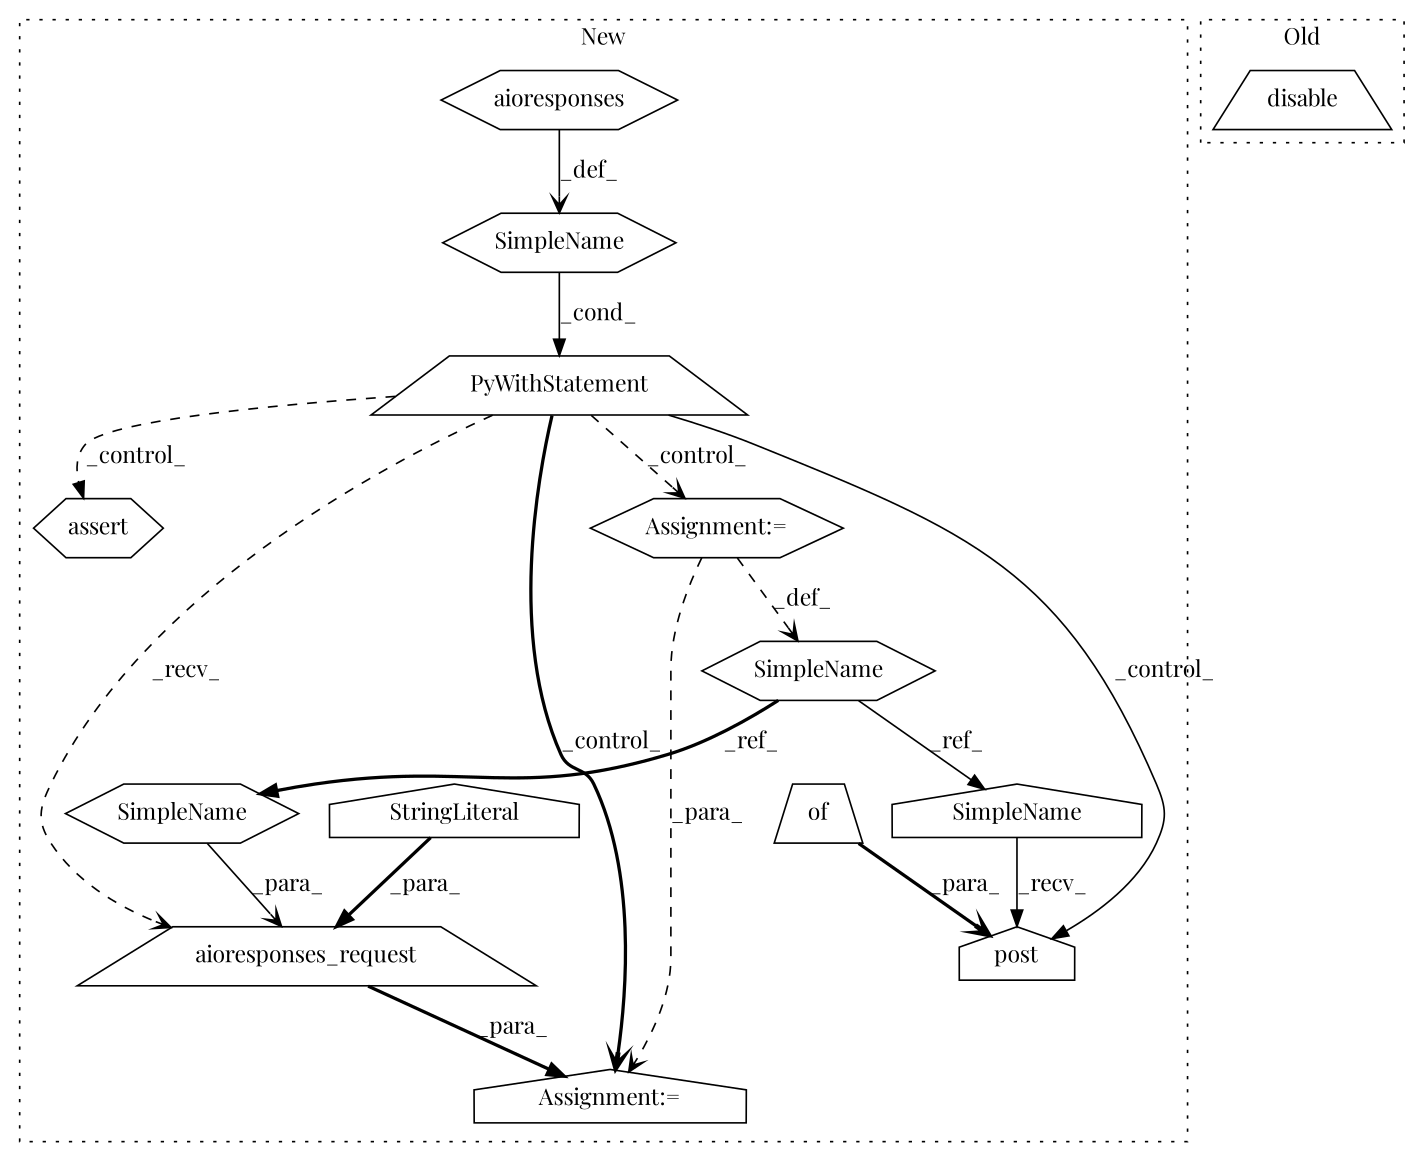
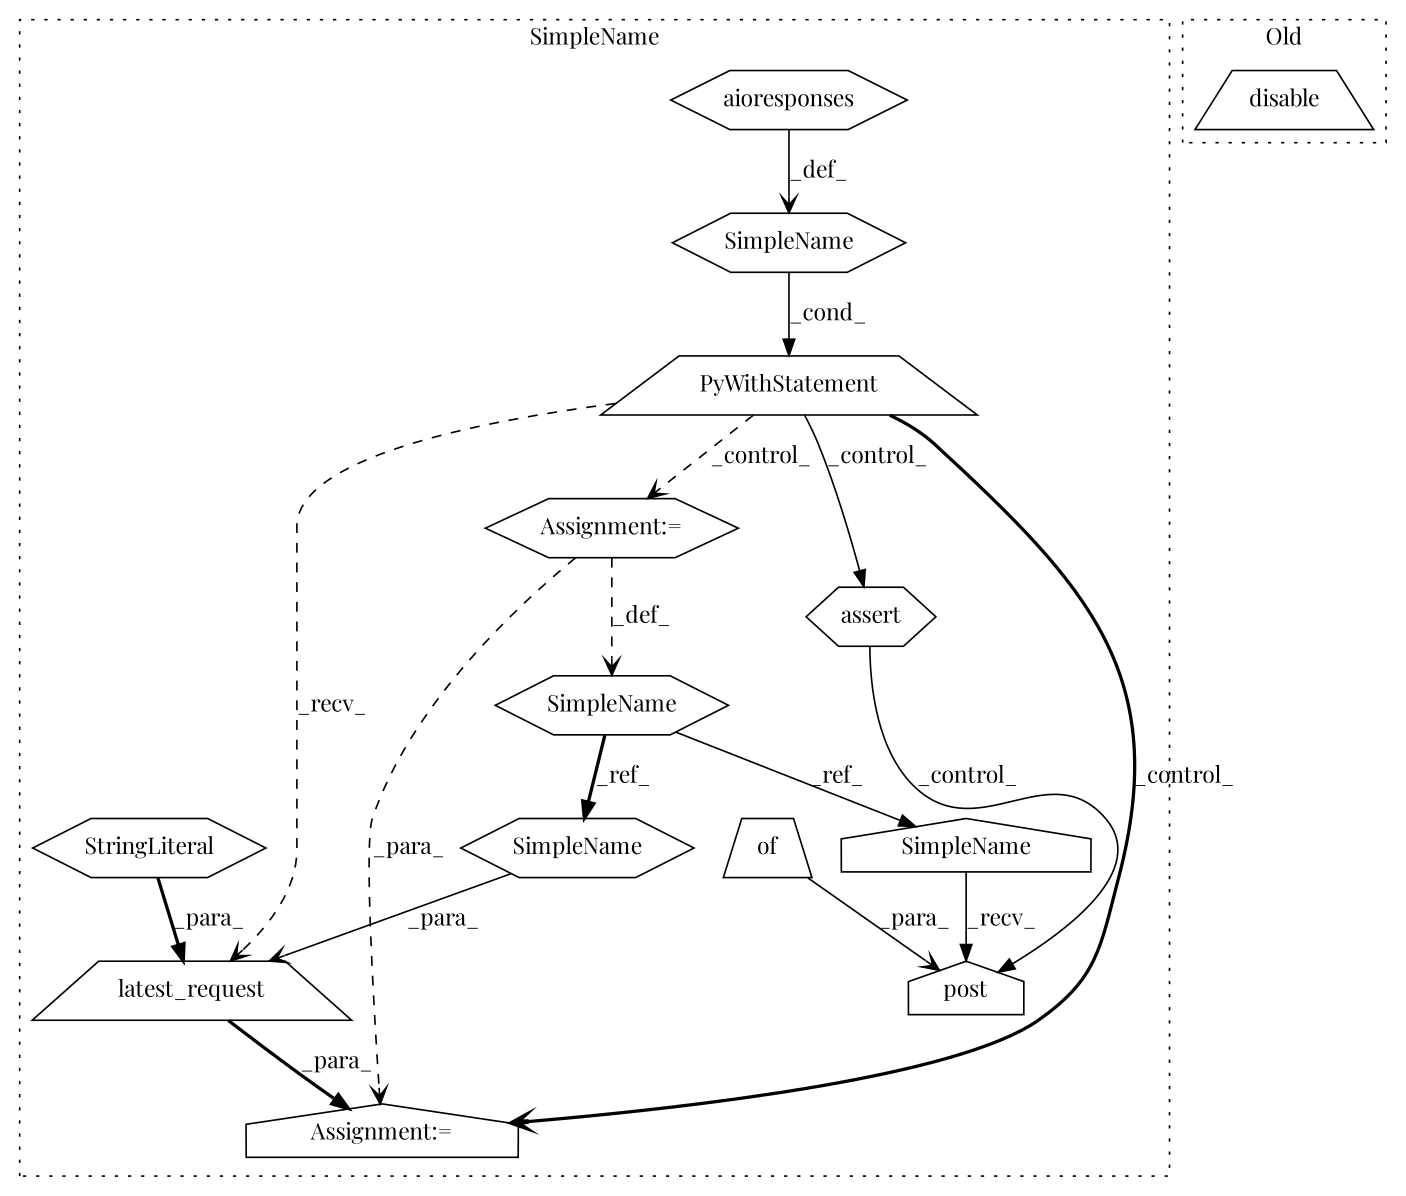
cluster "New": label "New" -> "SimpleName"
edge "PyWithStatement" -> "assert": style dashed -> solid
edge "PyWithStatement" -> "post": now "assert" -> "post"
node "StringLiteral": shape house -> hexagon
edge "of" -> "post": style bold -> solid
node "aioresponses_request": label "aioresponses_request" -> "latest_request"
